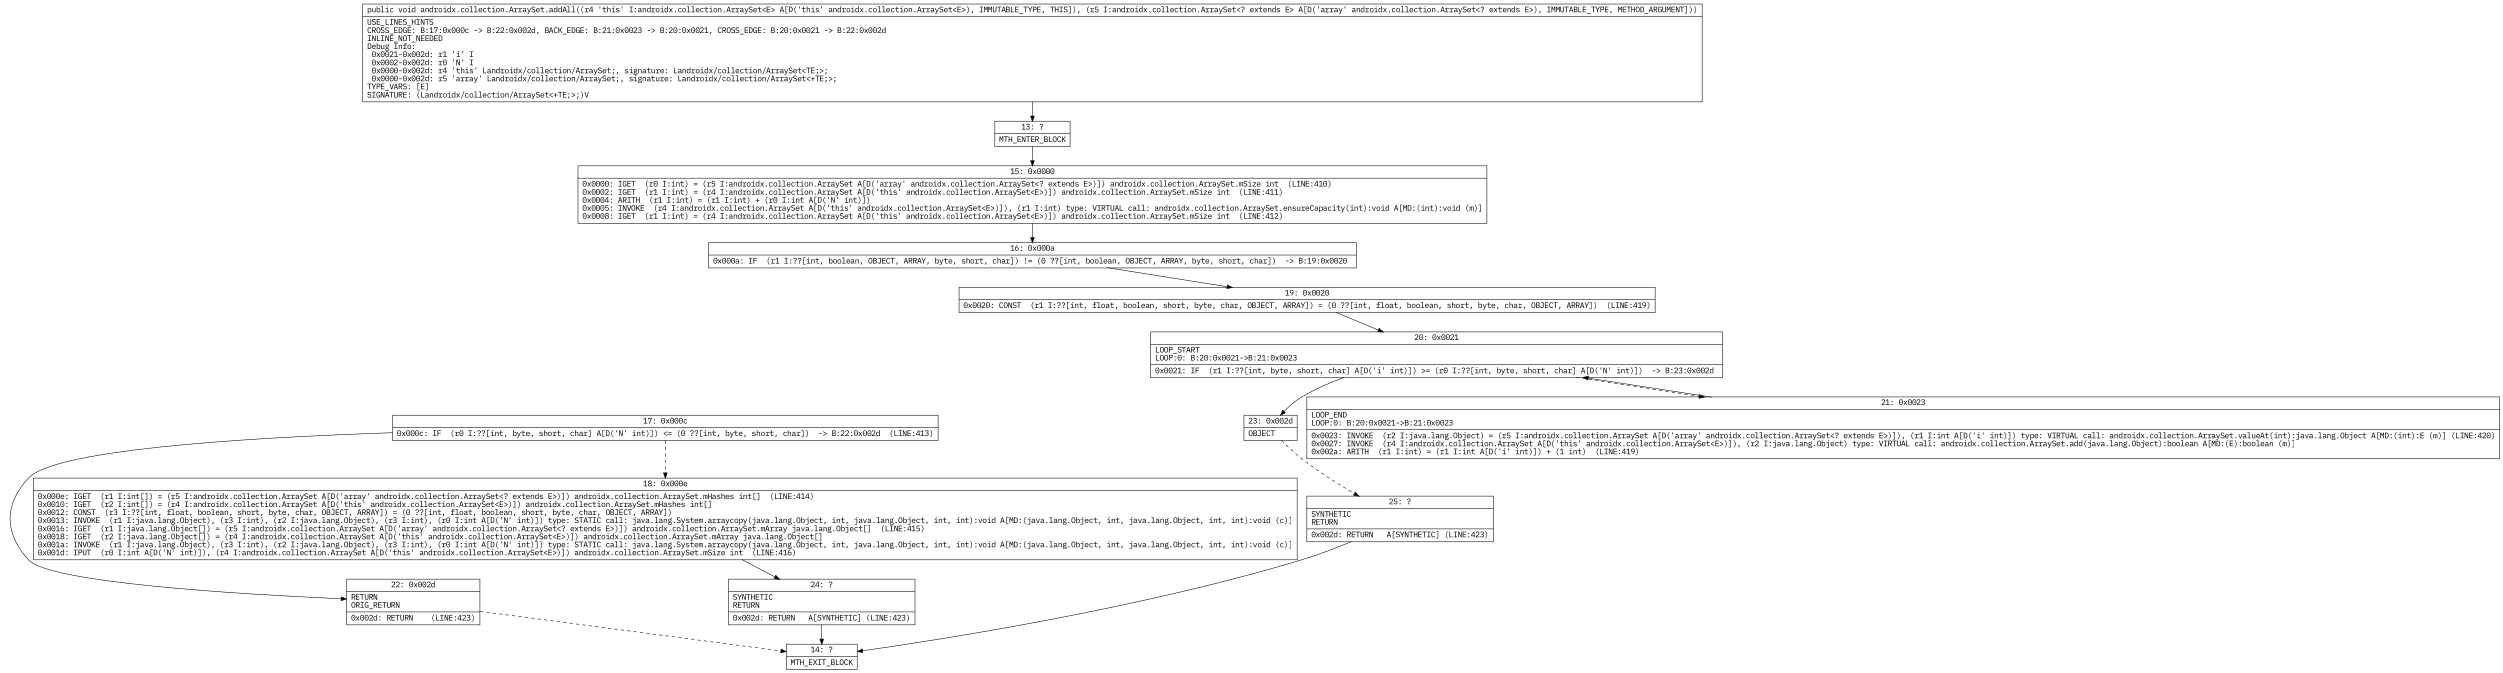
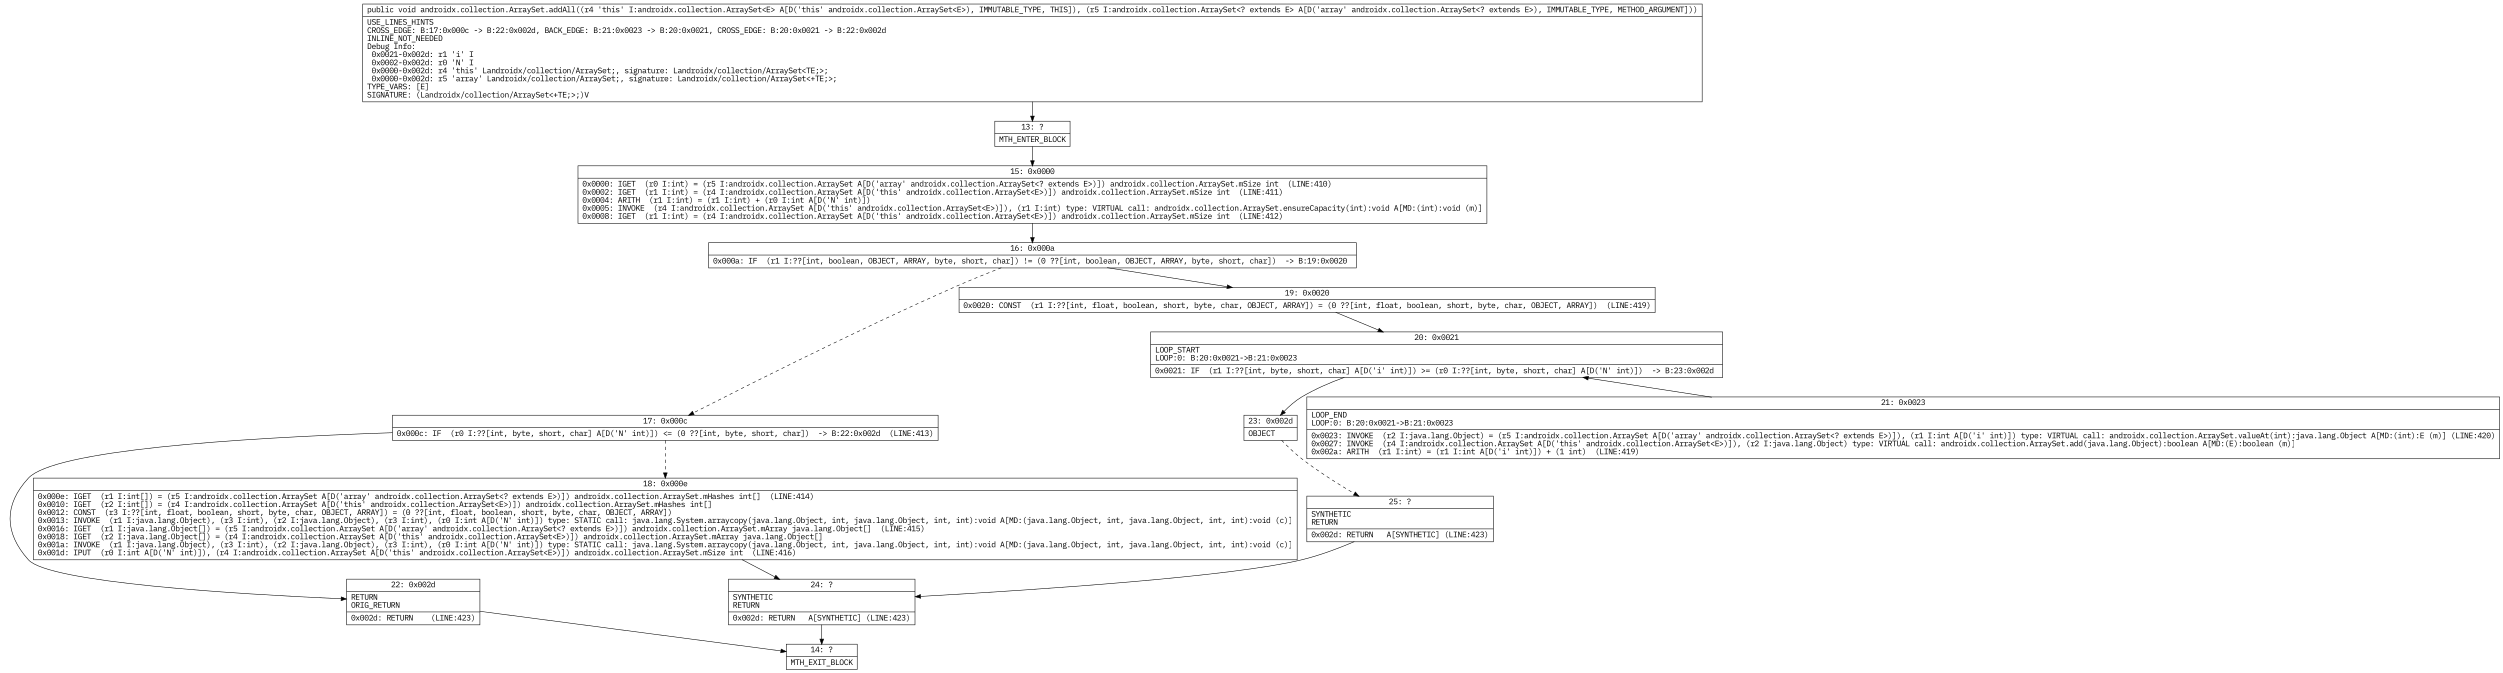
edge "16: 0x000a" -> "17: 0x000c": added
edge "20: 0x0021" -> "21: 0x0023": removed
edge "25: ?" -> "14: ?": now "25: ?" -> "24: ?"
edge "22: 0x002d" -> "14: ?": style dashed -> solid
